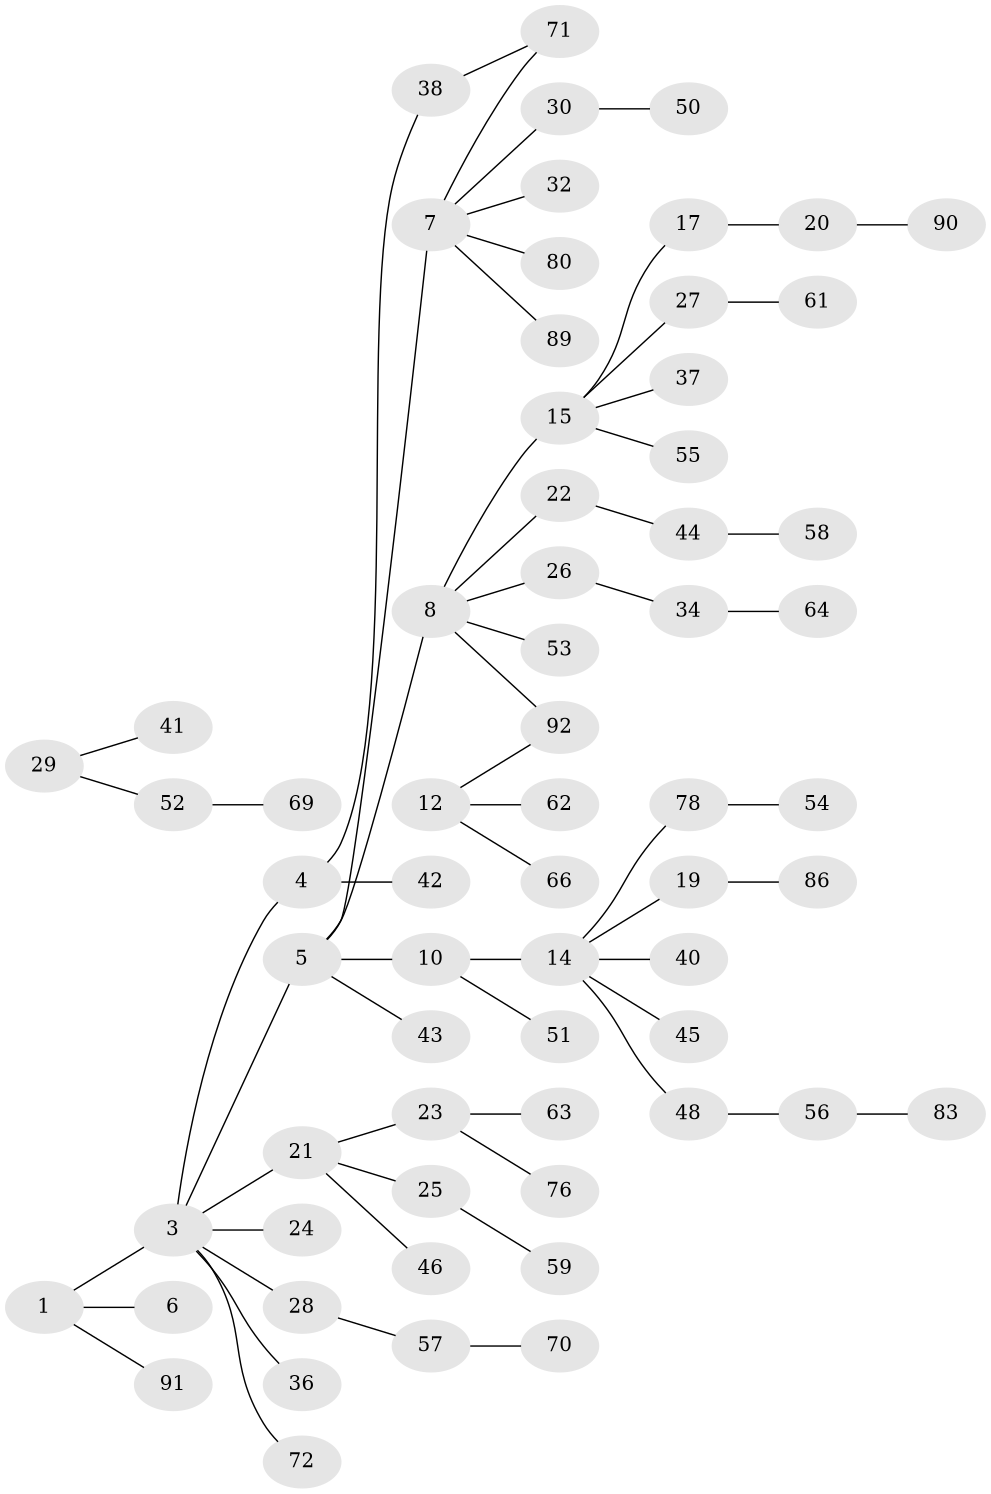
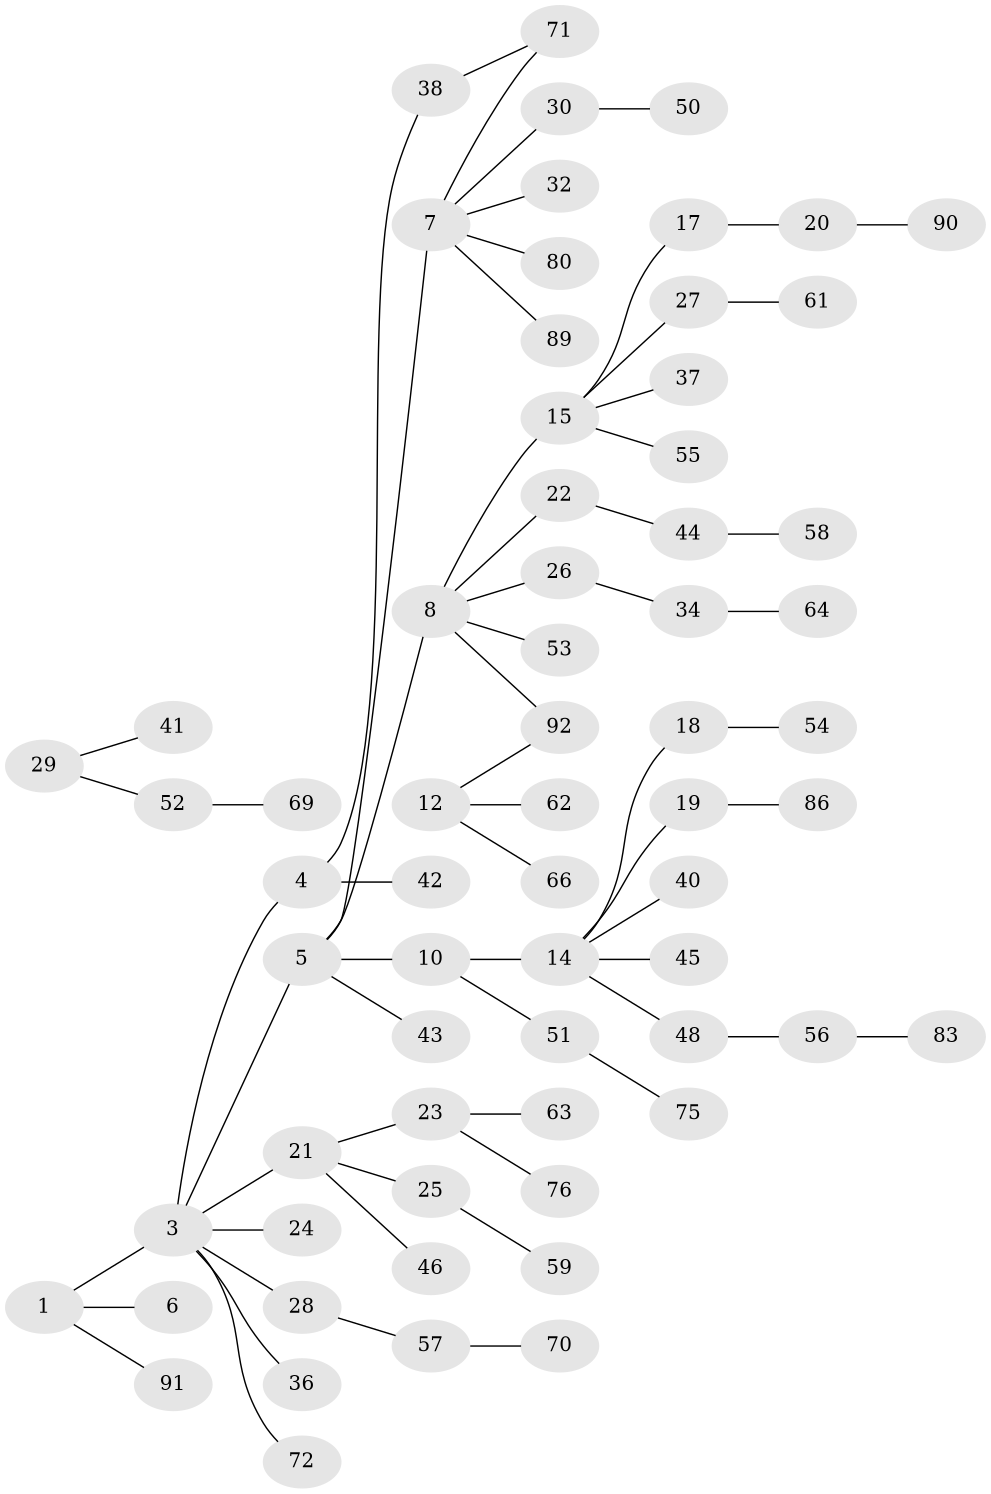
node "78": label "78" -> "18"
node "75": added
